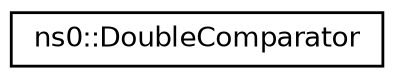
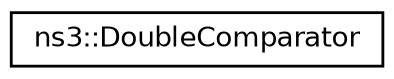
node "ns0::DoubleComparator": label "ns0::DoubleComparator" -> "ns3::DoubleComparator"
